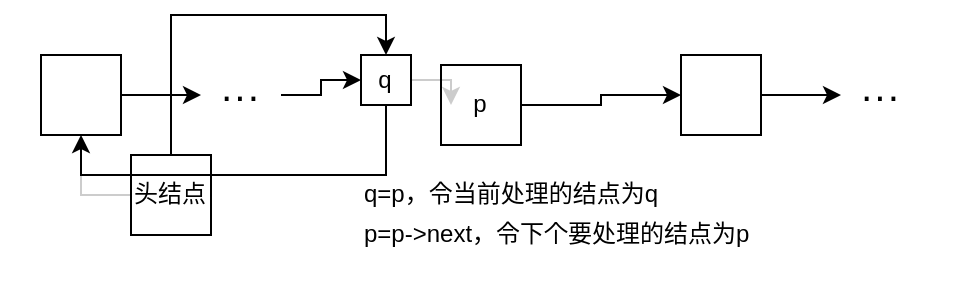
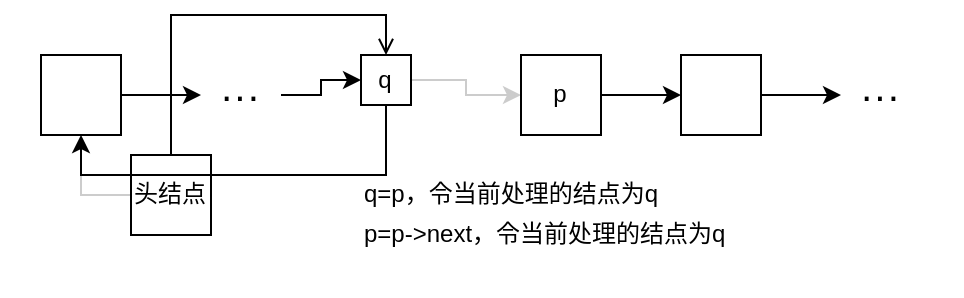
edge "头结点" -> "q": arrowhead classic -> open
node "p": moved (481, 105) -> (561, 95)
node "p=p->next，令下个要处理的结点为p": label "p=p->next，令下个要处理的结点为p" -> "p=p->next，令当前处理的结点为q"
